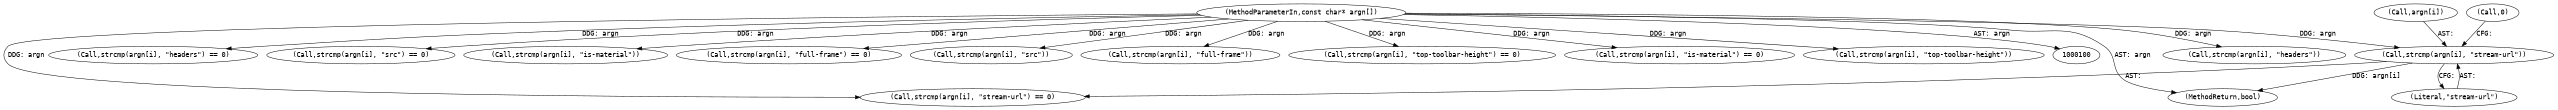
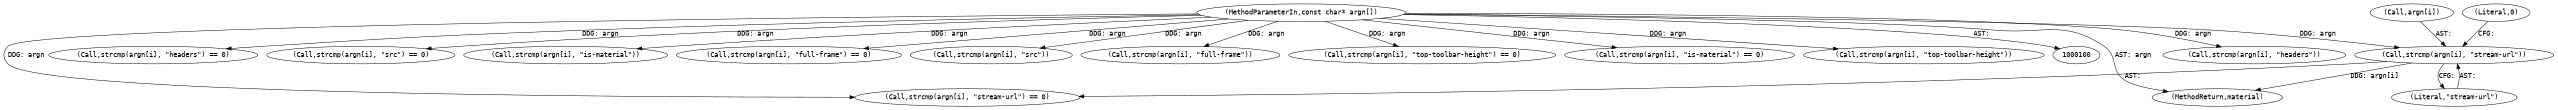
node "(Call,0)": label "(Call,0)" -> "(Literal,0)"
edge "(MethodParameterIn,const char* argn[])" -> "1000100": label "AST: argn" -> "AST: "
node "(MethodReturn,bool)": label "(MethodReturn,bool)" -> "(MethodReturn,material)"
